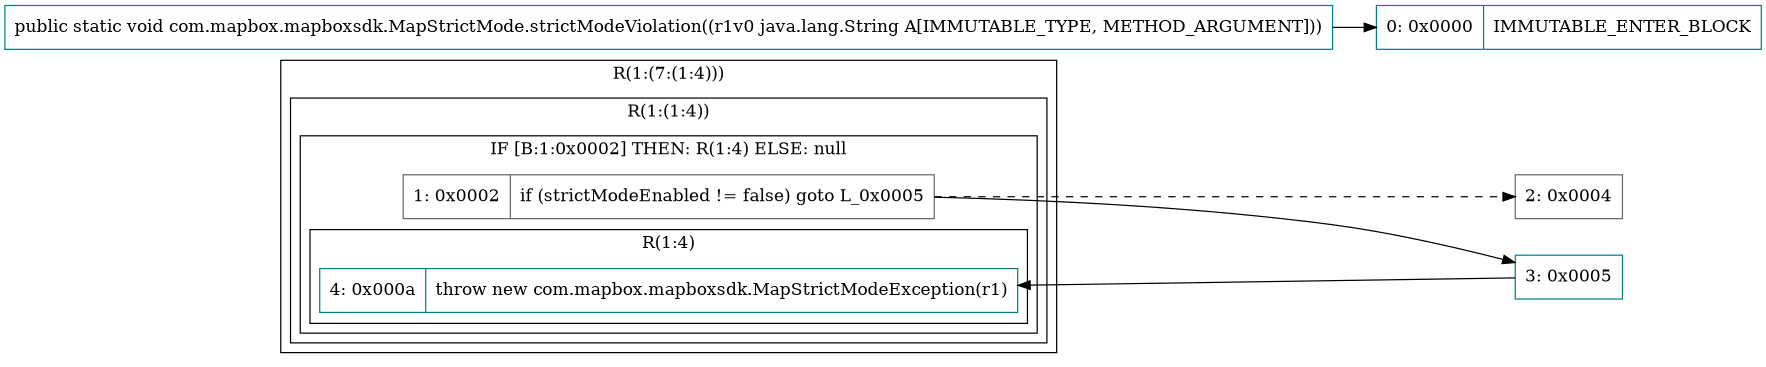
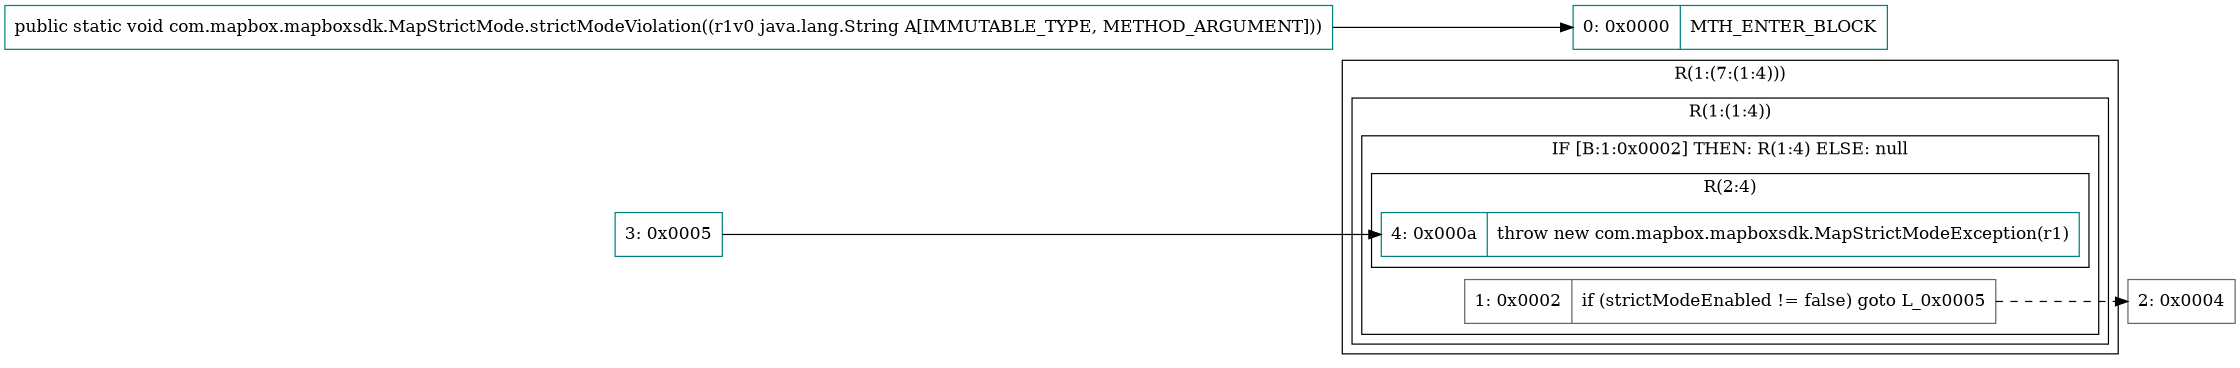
node "0: 0x0000": text "IMMUTABLE_ENTER_BLOCK" -> "MTH_ENTER_BLOCK"
edge "1: 0x0002" -> "3: 0x0005": removed
cluster "R(1:4)": label "R(1:4)" -> "R(2:4)"
